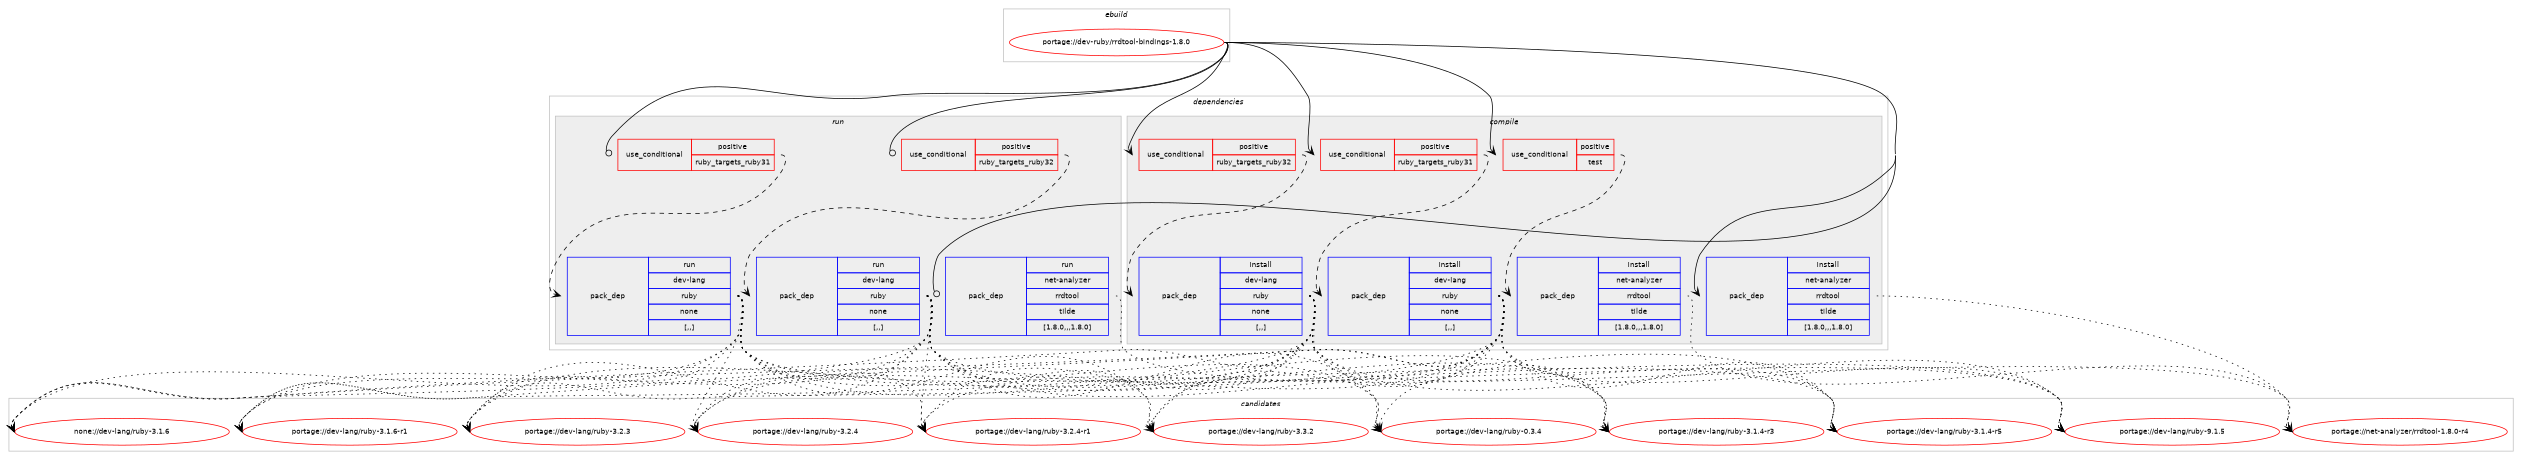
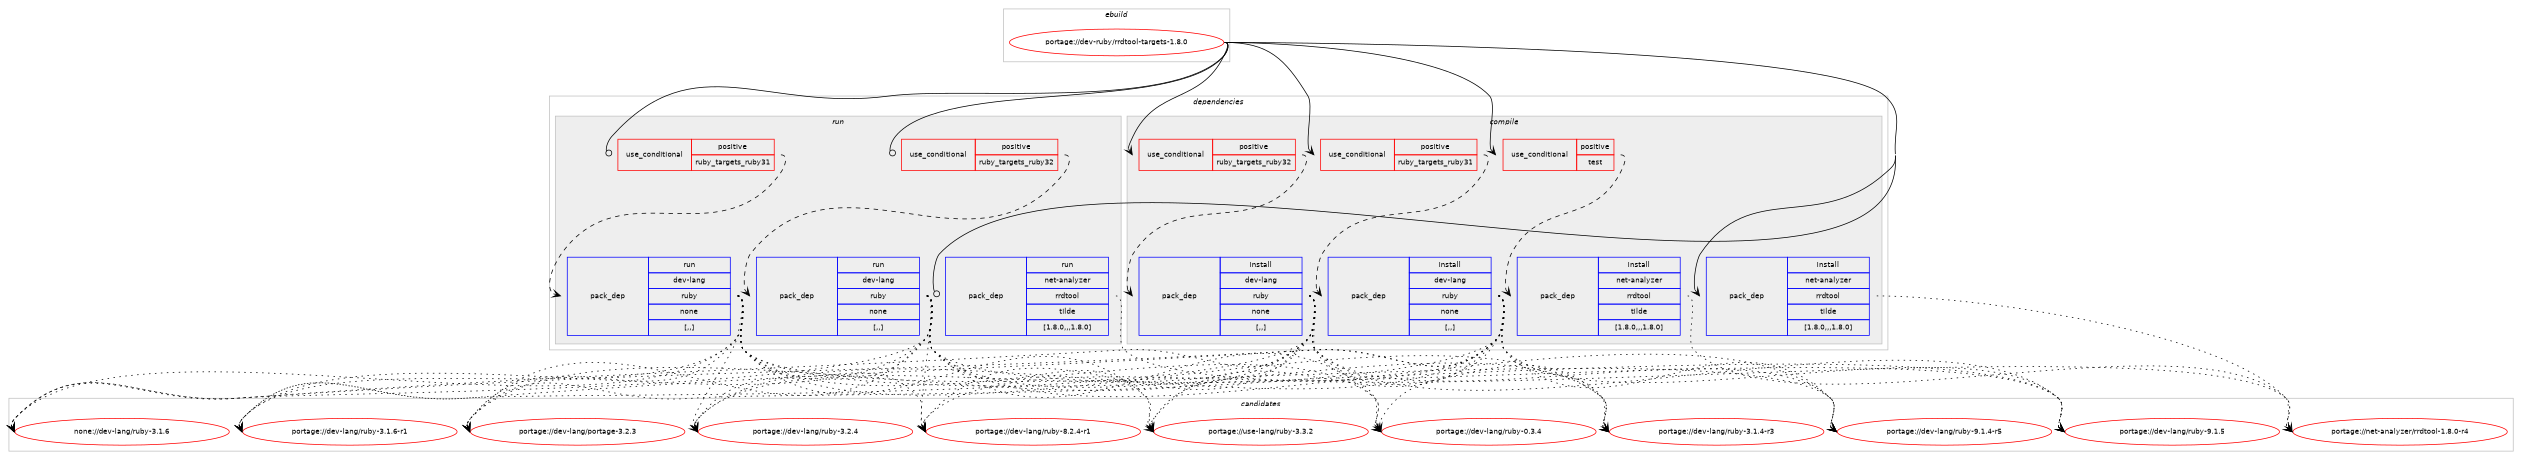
node "portage://dev-ruby/rrdtool-bindings-1.8.0": label "portage://dev-ruby/rrdtool-bindings-1.8.0" -> "portage://dev-ruby/rrdtool-targets-1.8.0"
node "portage://dev-lang/ruby-3.2.3": label "portage://dev-lang/ruby-3.2.3" -> "portage://dev-lang/portage-3.2.3"
node "portage://dev-lang/ruby-3.2.4-r1": label "portage://dev-lang/ruby-3.2.4-r1" -> "portage://dev-lang/ruby-8.2.4-r1"
node "portage://dev-lang/ruby-3.3.2": label "portage://dev-lang/ruby-3.3.2" -> "portage://use-lang/ruby-3.3.2"
node "portage://dev-lang/ruby-3.1.4-r5": label "portage://dev-lang/ruby-3.1.4-r5" -> "portage://dev-lang/ruby-9.1.4-r5"
